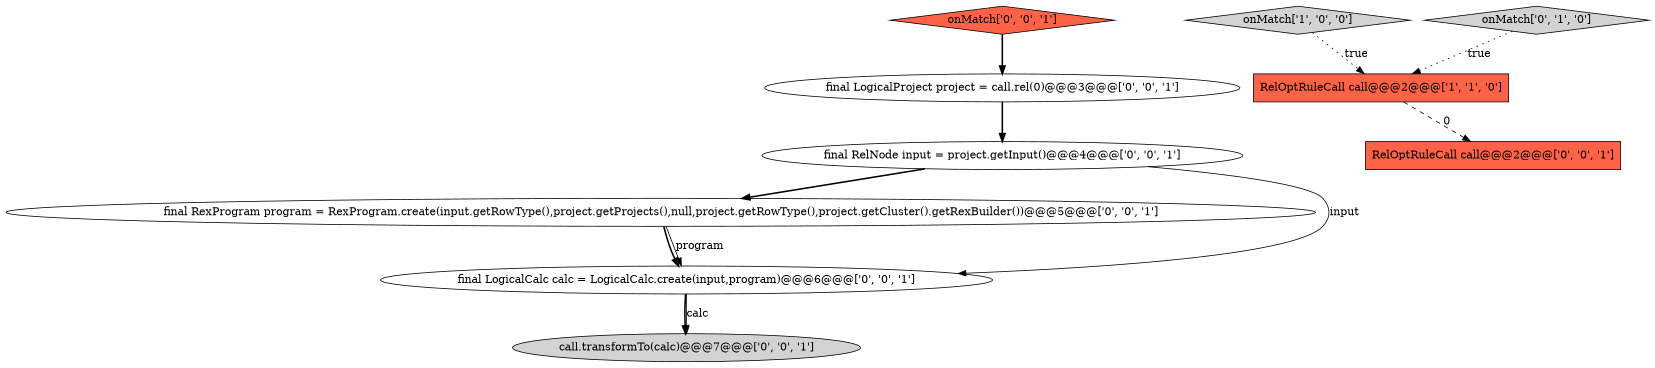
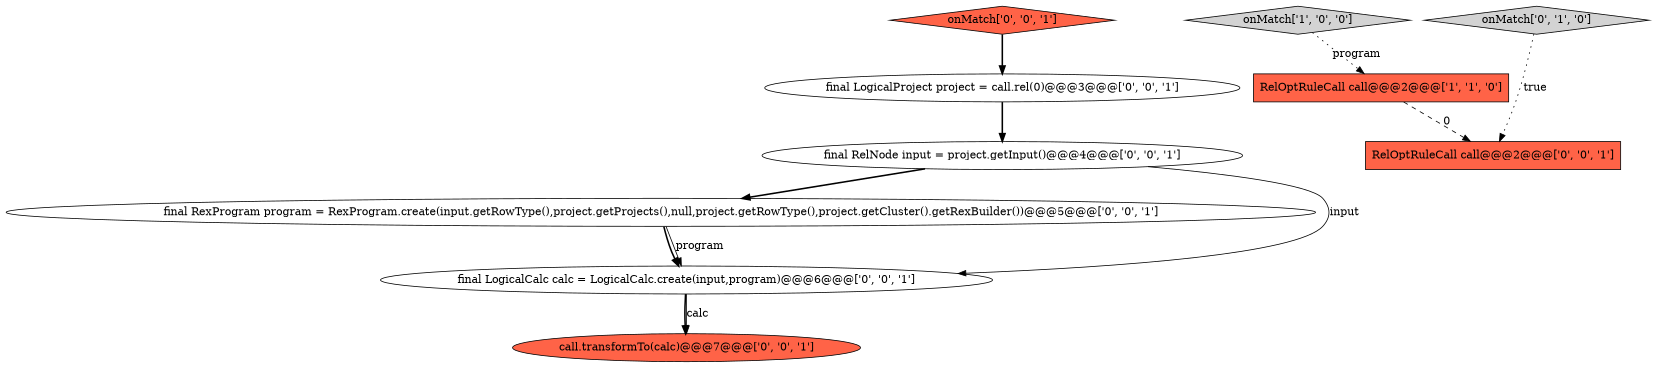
edge "onMatch['0', '1', '0']" -> "RelOptRuleCall call@@@2@@@['1', '1', '0']": now "onMatch['0', '1', '0']" -> "RelOptRuleCall call@@@2@@@['0', '0', '1']"
edge "onMatch['1', '0', '0']" -> "RelOptRuleCall call@@@2@@@['1', '1', '0']": label "true" -> "program"
node "call.transformTo(calc)@@@7@@@['0', '0', '1']": fillcolor lightgray -> tomato
